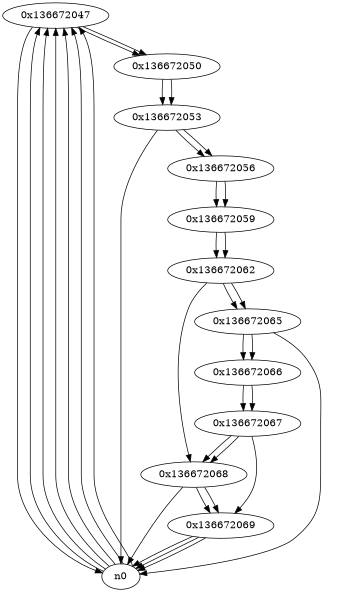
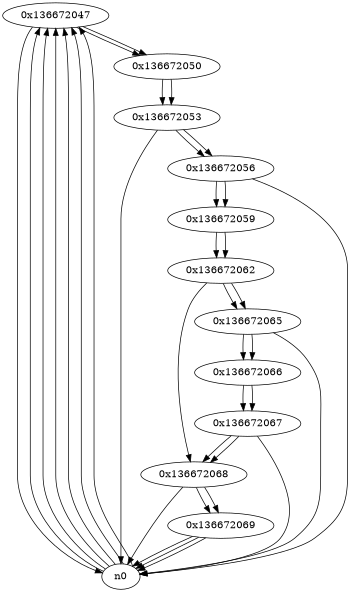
edge "0x136672056" -> "n0": added
edge "0x136672067" -> "0x136672069": now "0x136672067" -> "n0"
